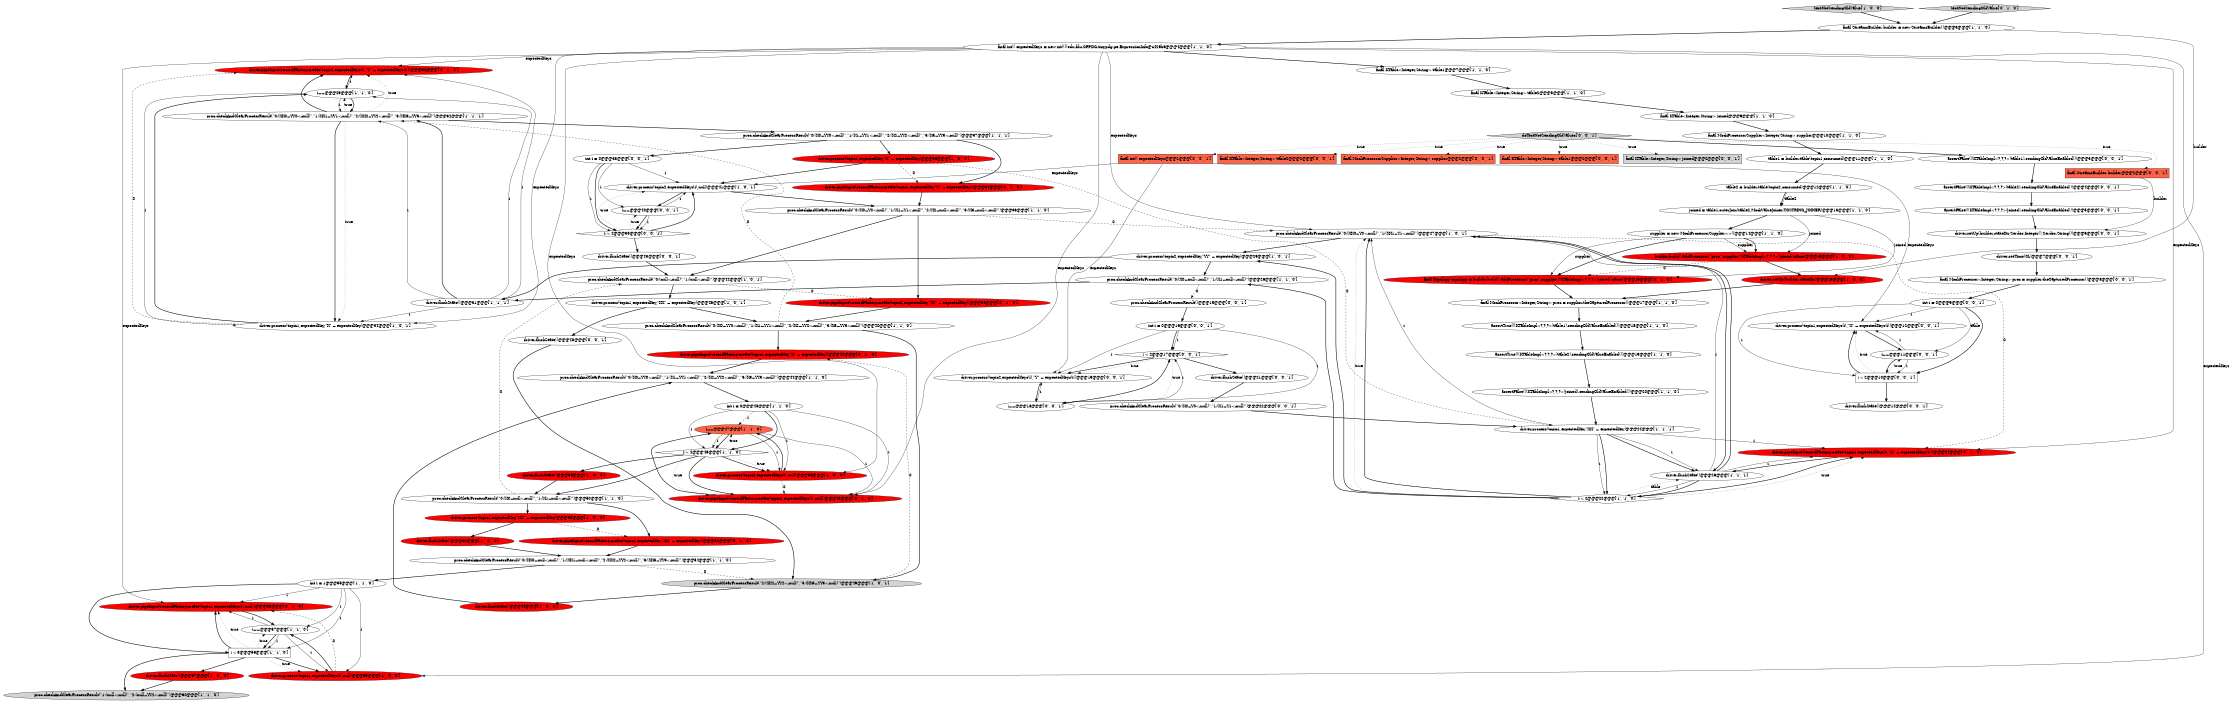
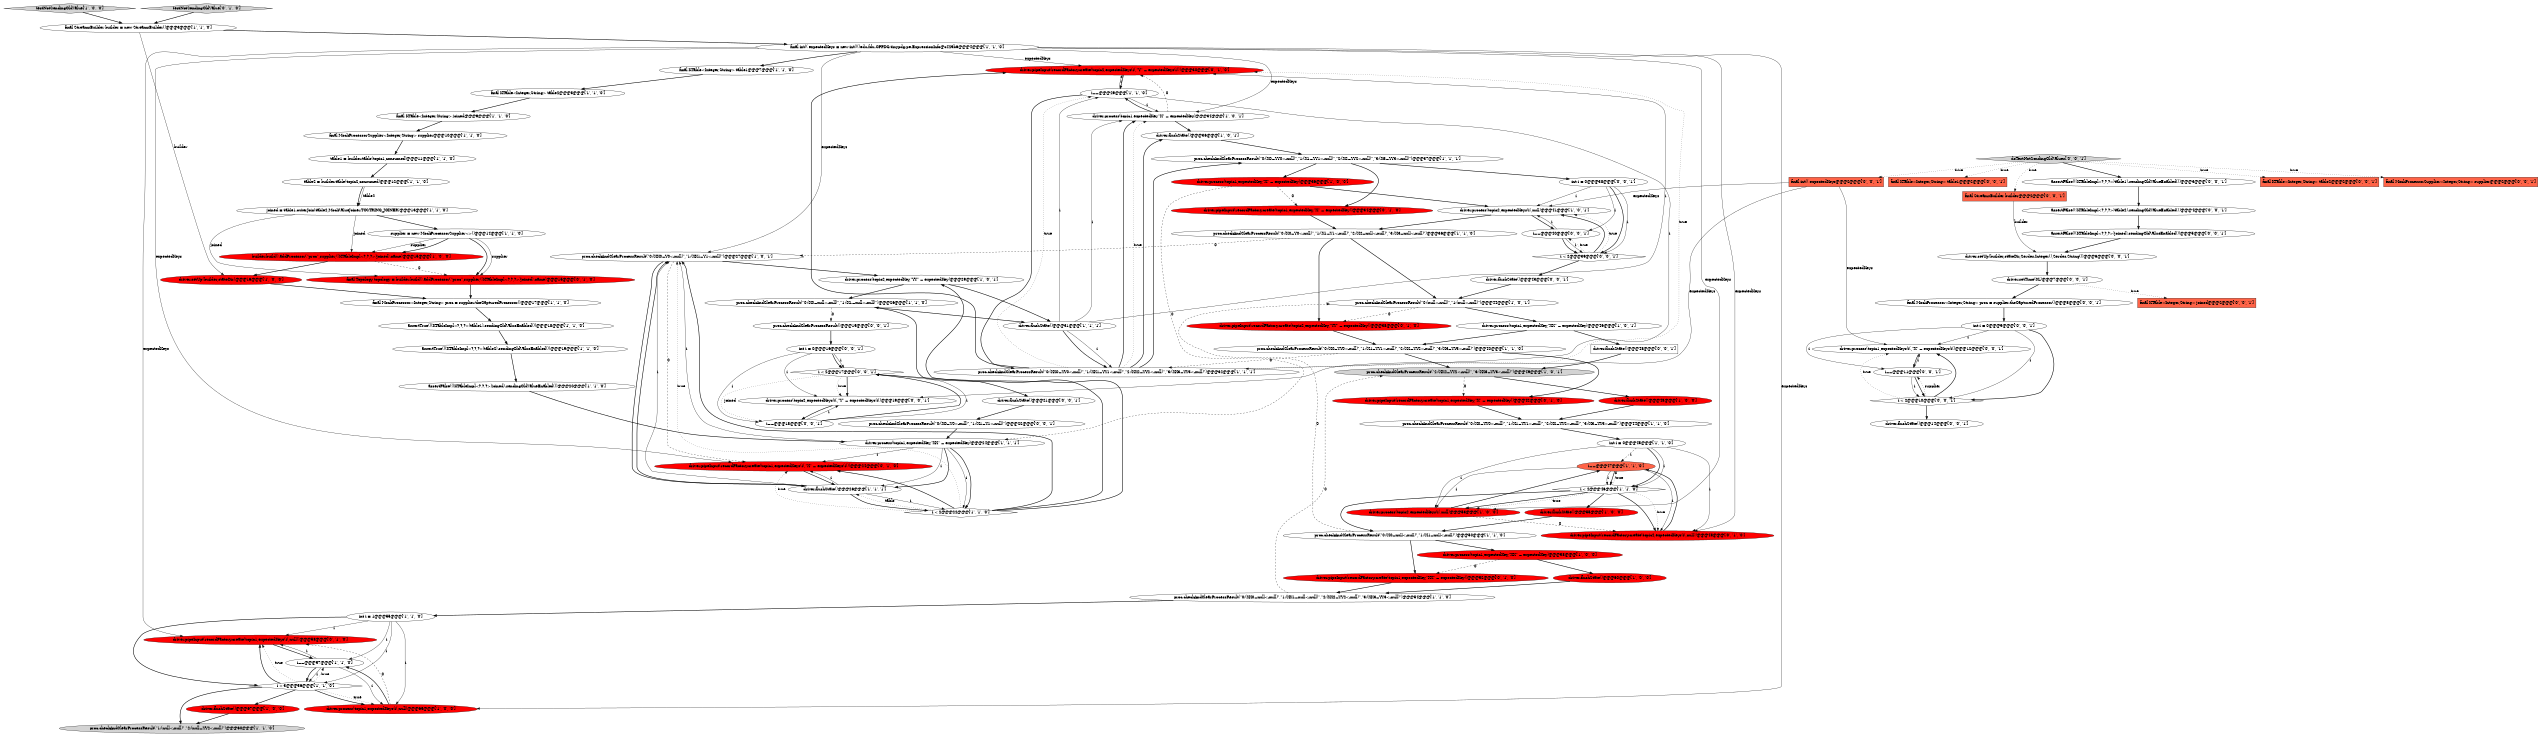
node "driver.flushState()@@@36@@@['1', '0', '1']": added
edge "doTestNotSendingOldValues['0', '0', '1']" -> "final KTable<Integer,String> joined@@@2@@@['0', '0', '1']": now "driver.setTime(0L)@@@7@@@['0', '0', '1']" -> "final KTable<Integer,String> joined@@@2@@@['0', '0', '1']"
node "final KTable<Integer,String> joined@@@2@@@['0', '0', '1']": fillcolor lightgray -> tomato
edge "int i = 0@@@9@@@['0', '0', '1']" -> "i++@@@11@@@['0', '0', '1']": label "table" -> "i"
node "driver.flushState()@@@48@@@['0', '0', '1']": shape ellipse -> box
edge "i < 2@@@10@@@['0', '0', '1']" -> "i++@@@11@@@['0', '0', '1']": label "true" -> "supplier"
edge "i < 2@@@17@@@['0', '0', '1']" -> "i++@@@18@@@['0', '0', '1']": label "true" -> "joined"
node "i < 2@@@10@@@['0', '0', '1']": shape box -> diamond
node "i < 3@@@56@@@['1', '1', '0']": shape box -> diamond
